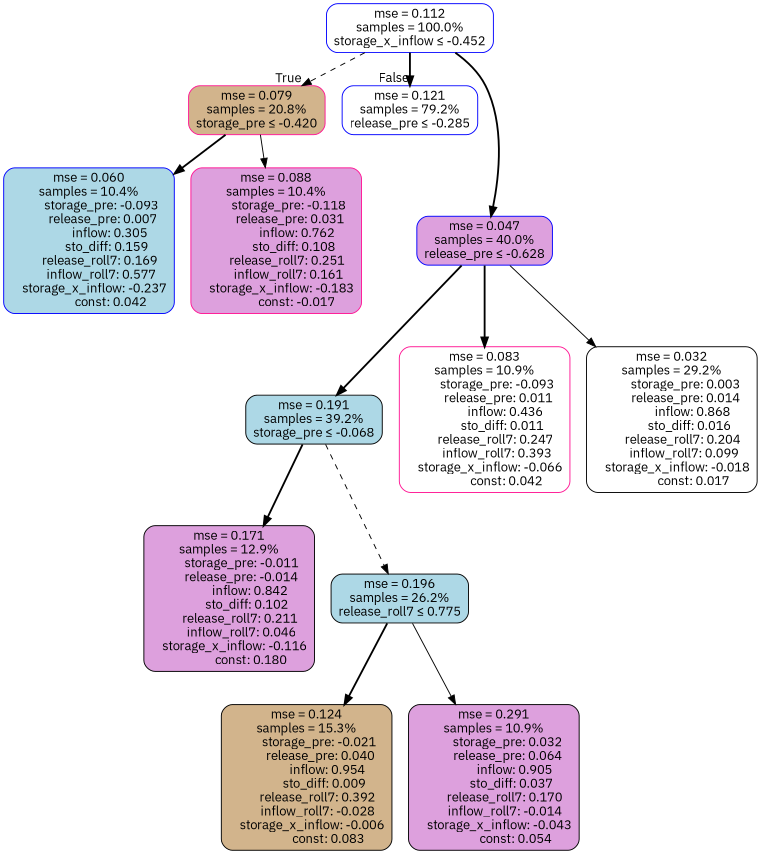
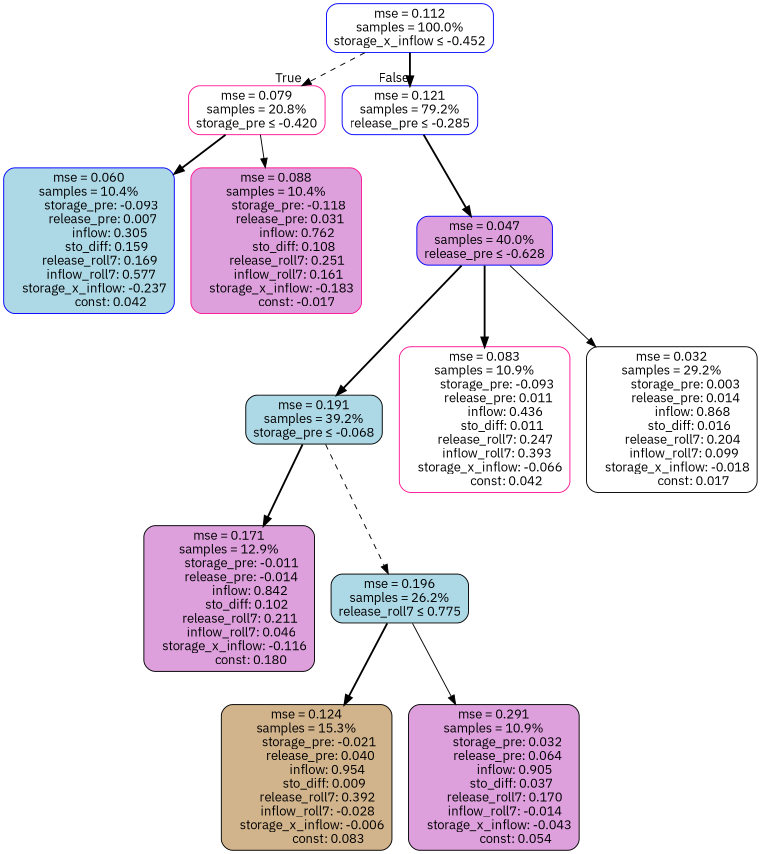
node "mse = 0.079 samples = 20.8% storage_pre ≤ -0.420": fillcolor tan -> white
edge "mse = 0.112 samples = 100.0% storage_x_inflow ≤ -0.452" -> "mse = 0.047 samples = 40.0% release_pre ≤ -0.628": now "mse = 0.121 samples = 79.2% release_pre ≤ -0.285" -> "mse = 0.047 samples = 40.0% release_pre ≤ -0.628"
